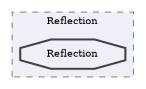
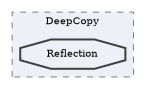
cluster "Reflection": label "Reflection" -> "DeepCopy"
